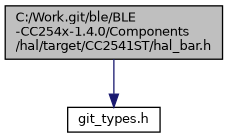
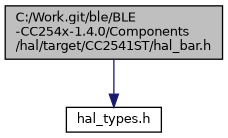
node "git_types.h": label "git_types.h" -> "hal_types.h"
